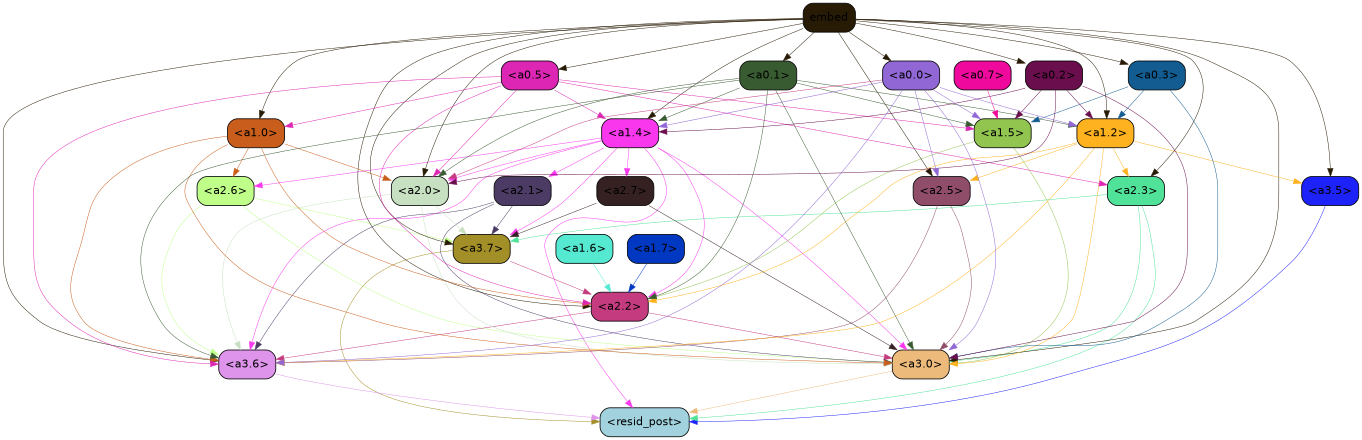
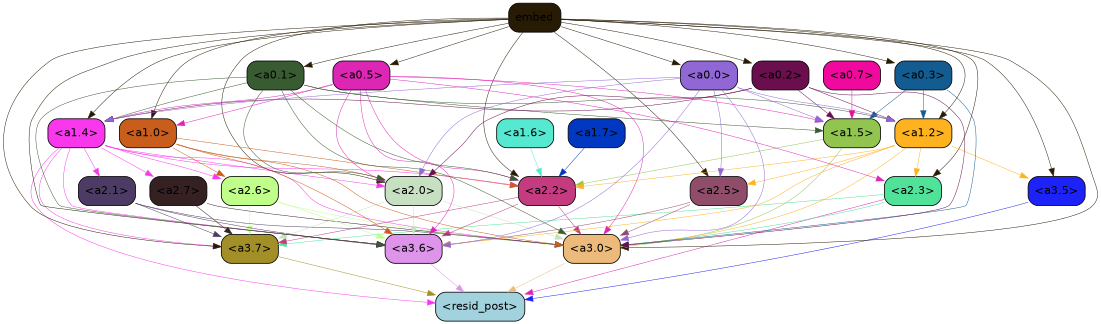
edge "<a0.0>" -> "<a2.0>": color #c43b7f -> #9167d6
edge "<a0.5>" -> "<a3.0>": added
edge "<a3.7>" -> "<a2.2>": reversed
edge "<a2.3>" -> "<resid_post>": color #50e299 -> #de26b5
